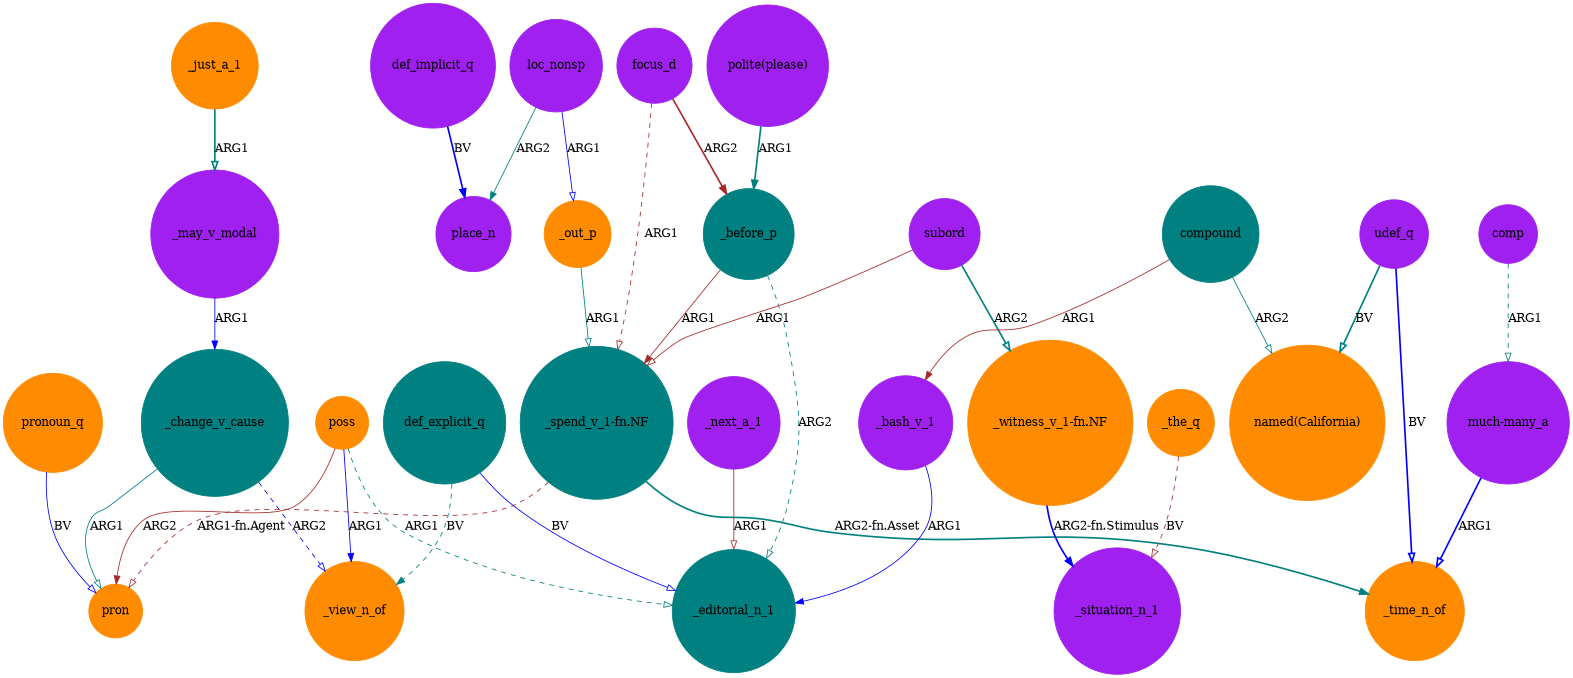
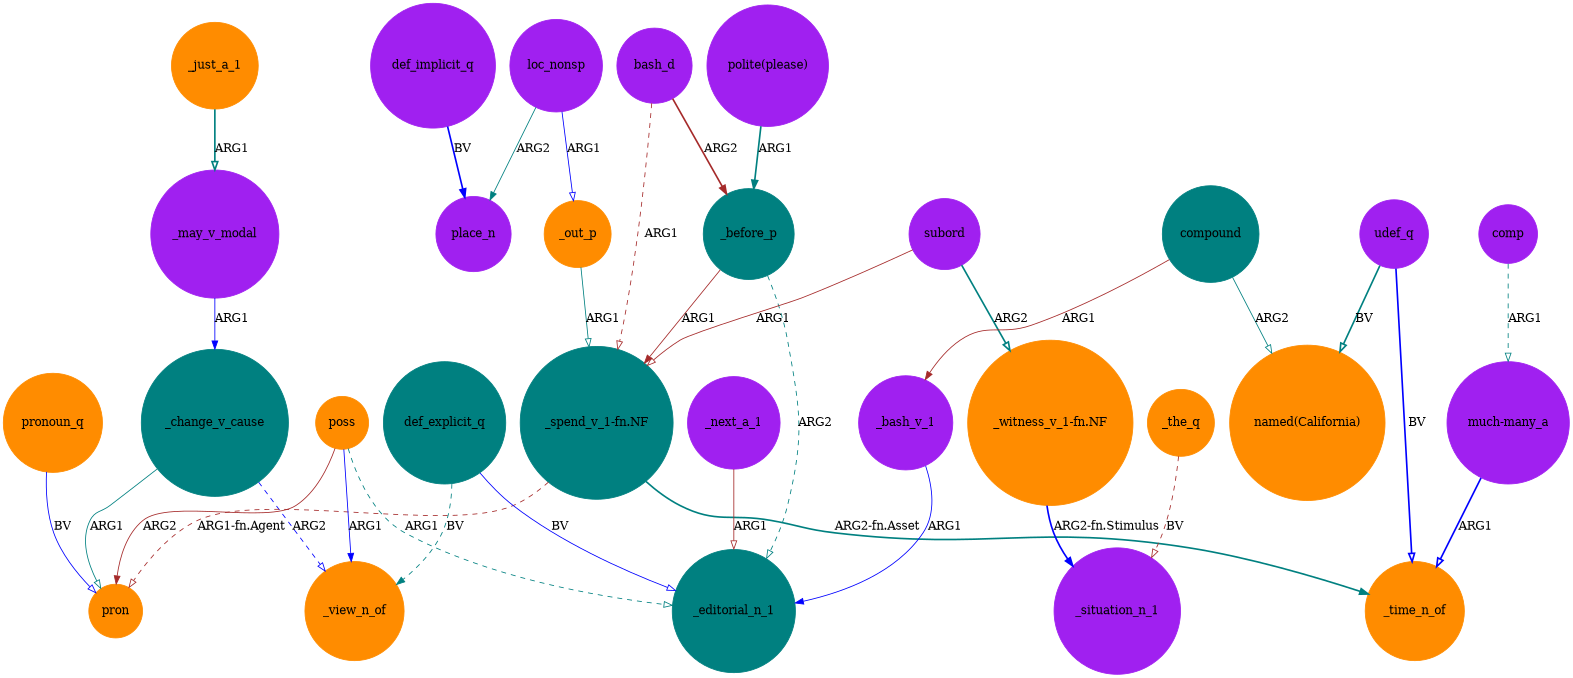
node "focus_d": label "focus_d" -> "bash_d"
